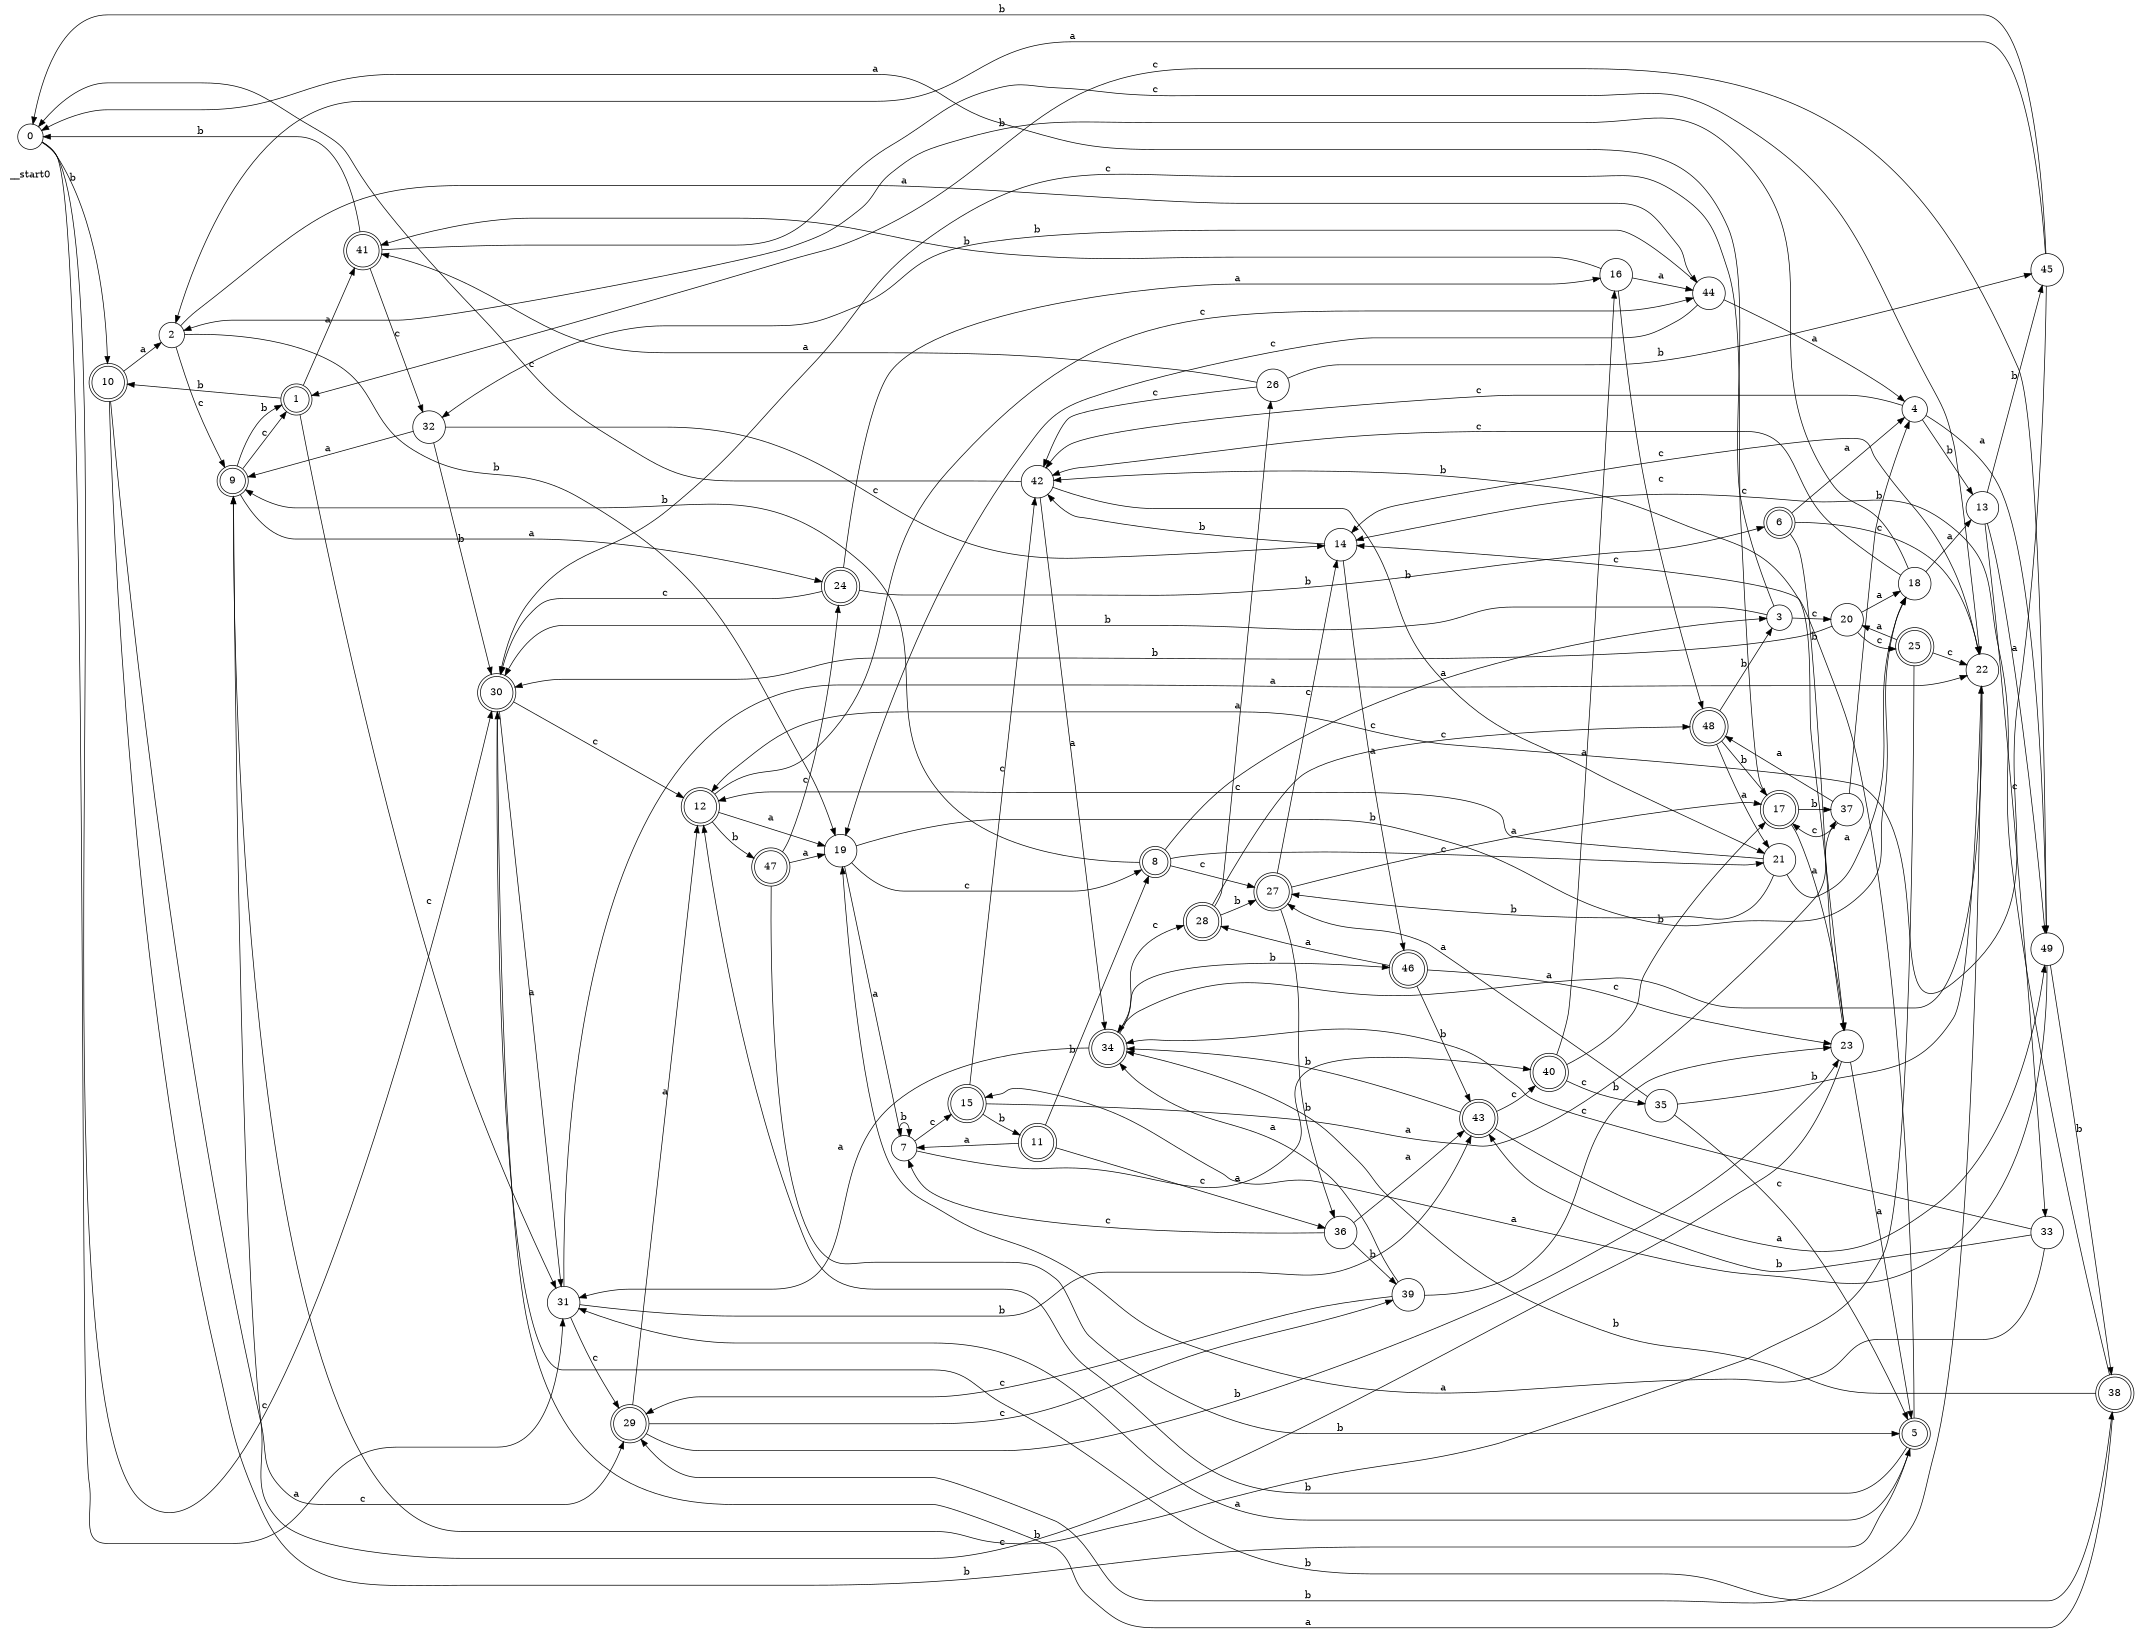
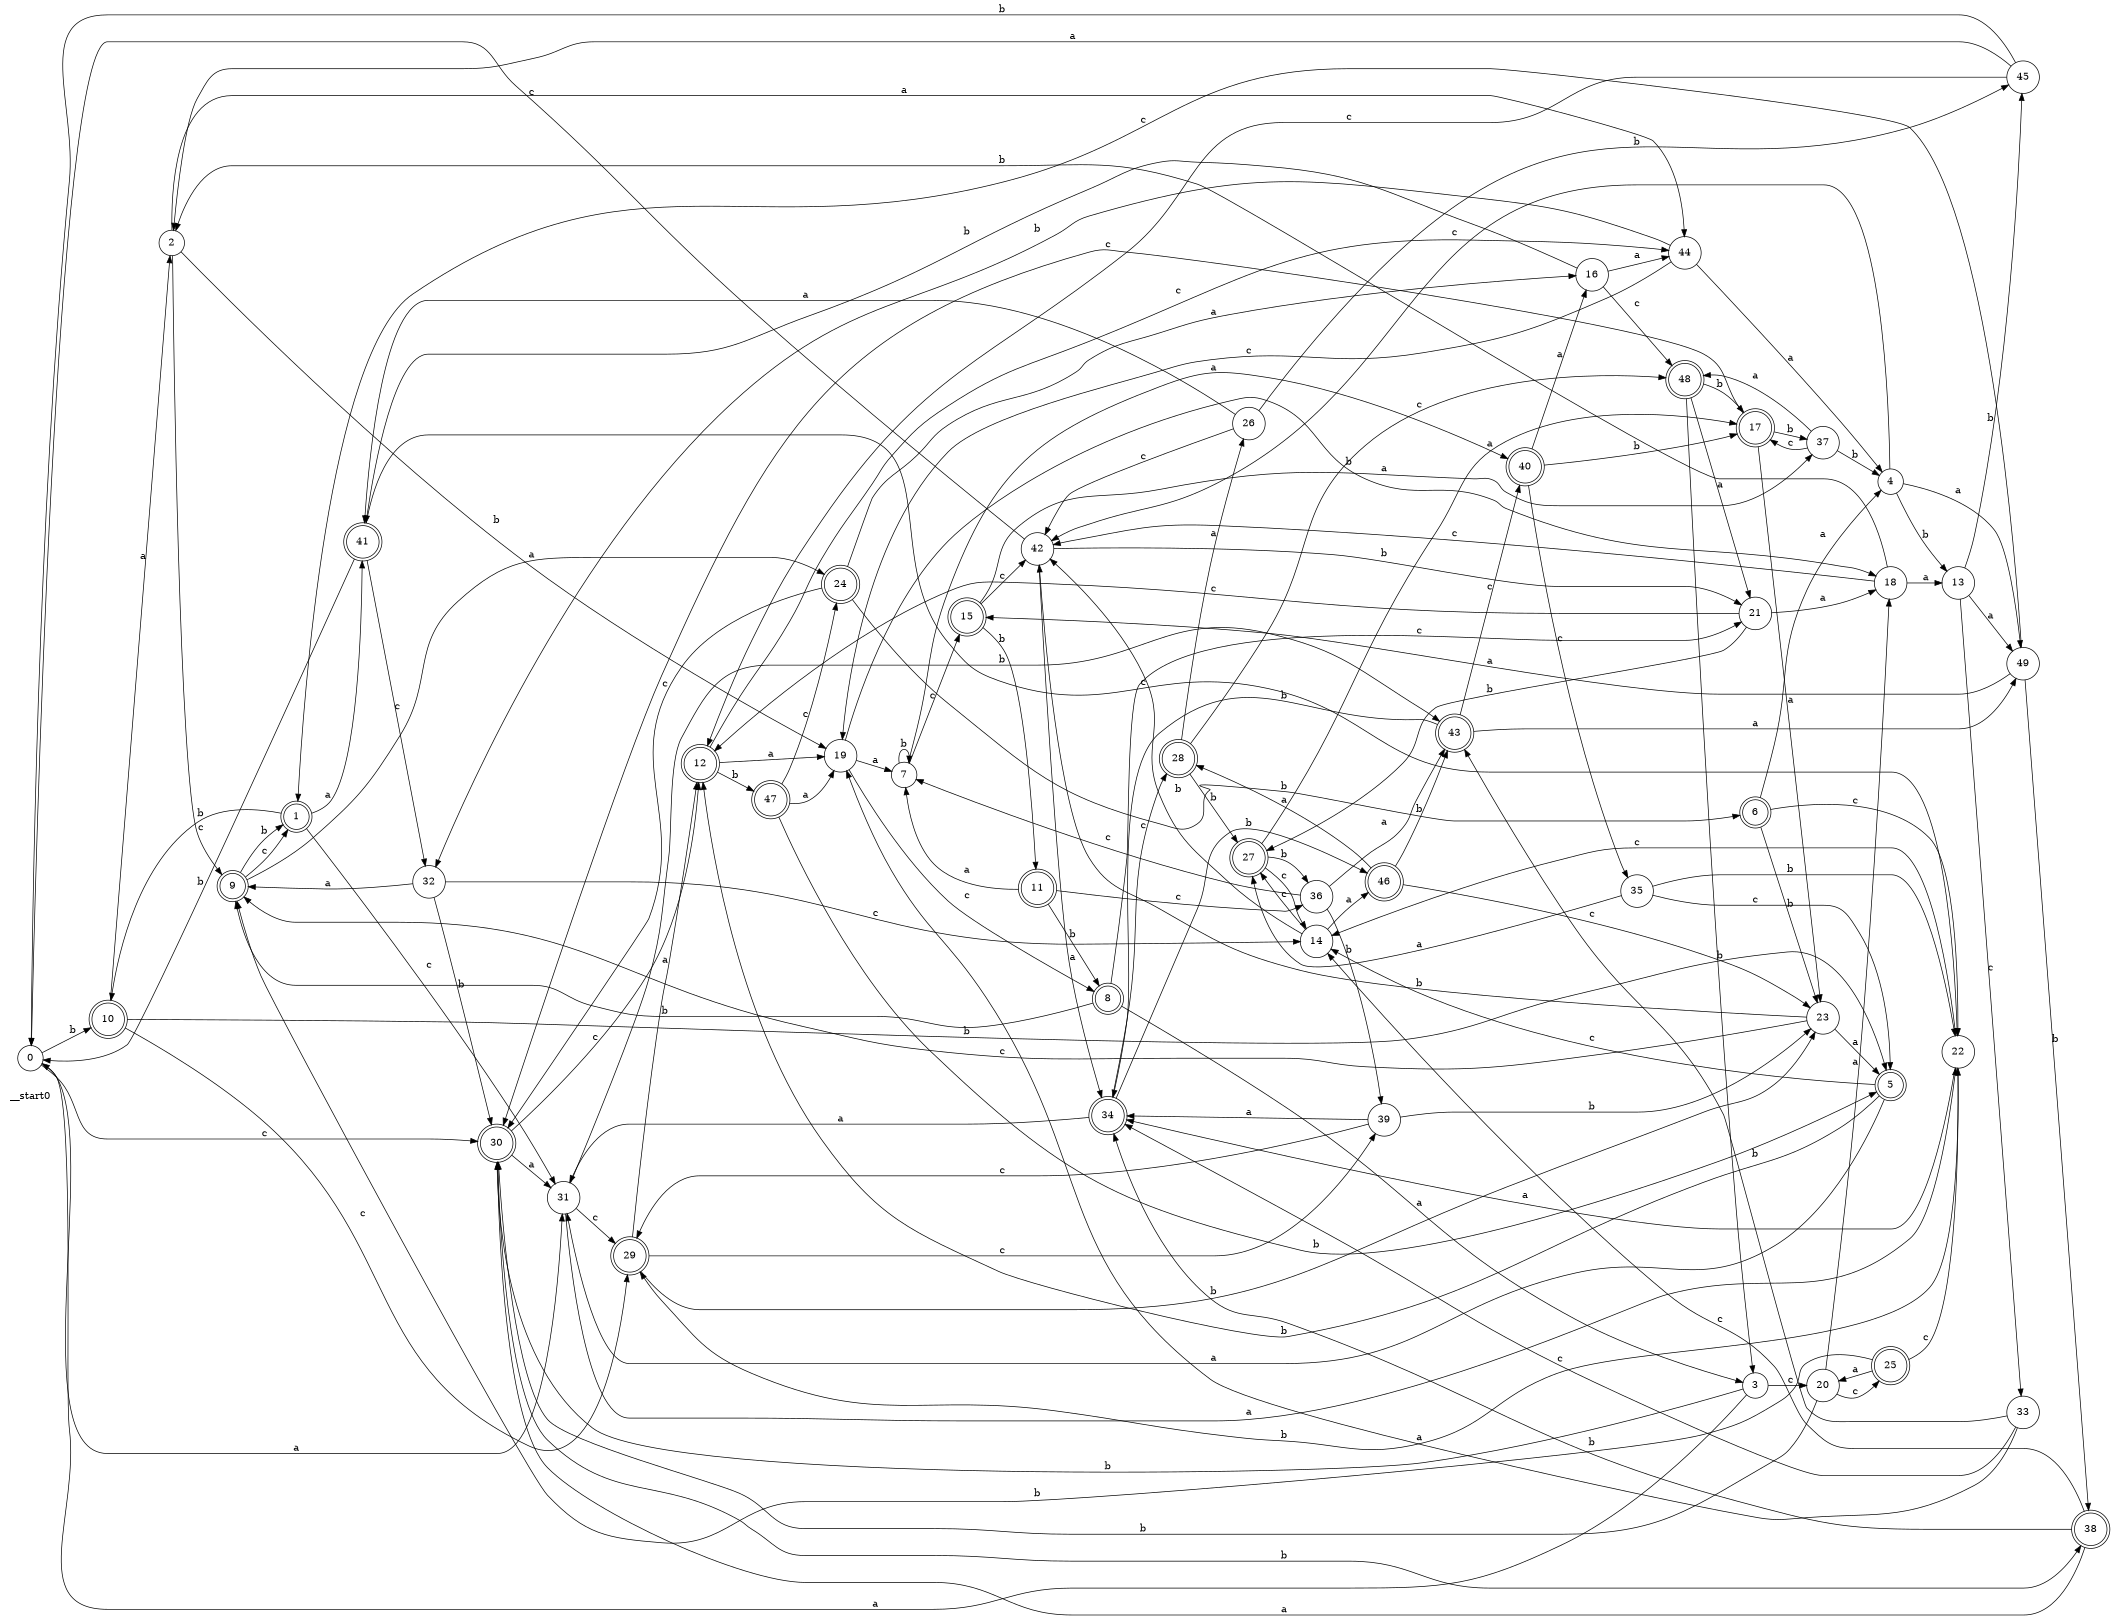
edge "8" -> "27": now "14" -> "27"
